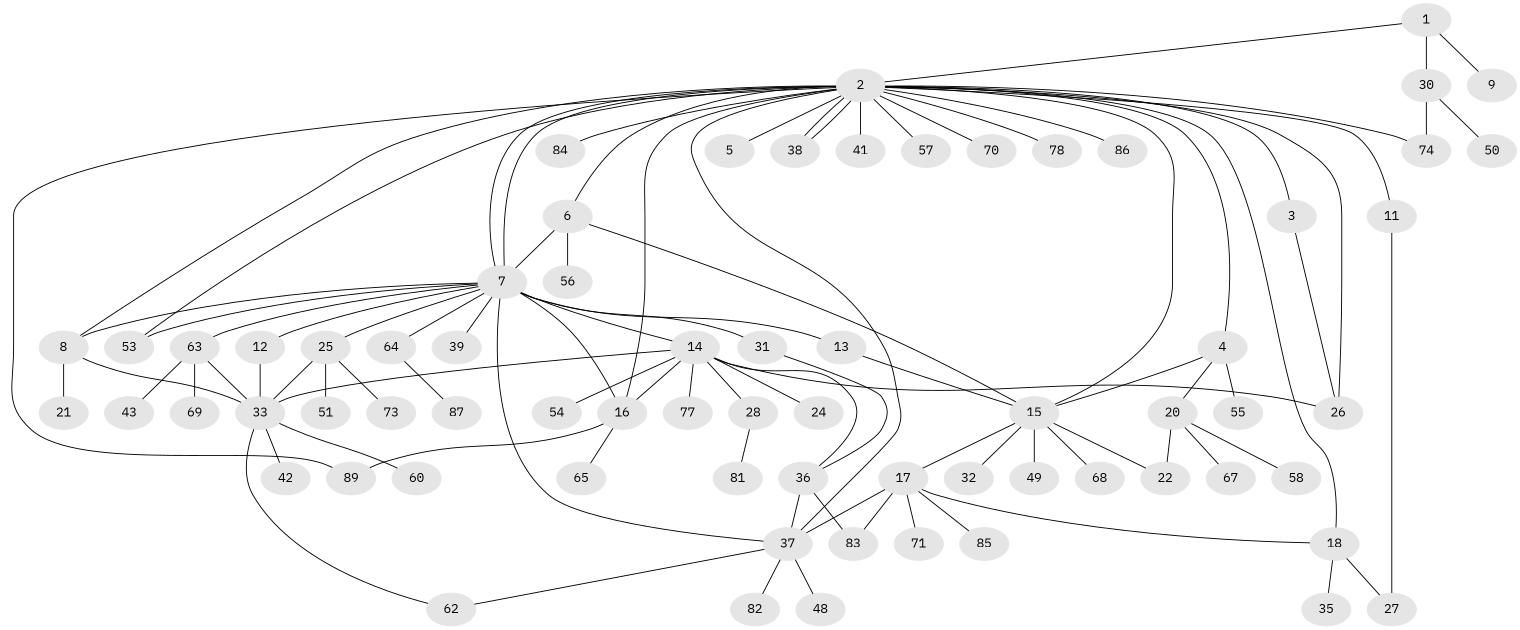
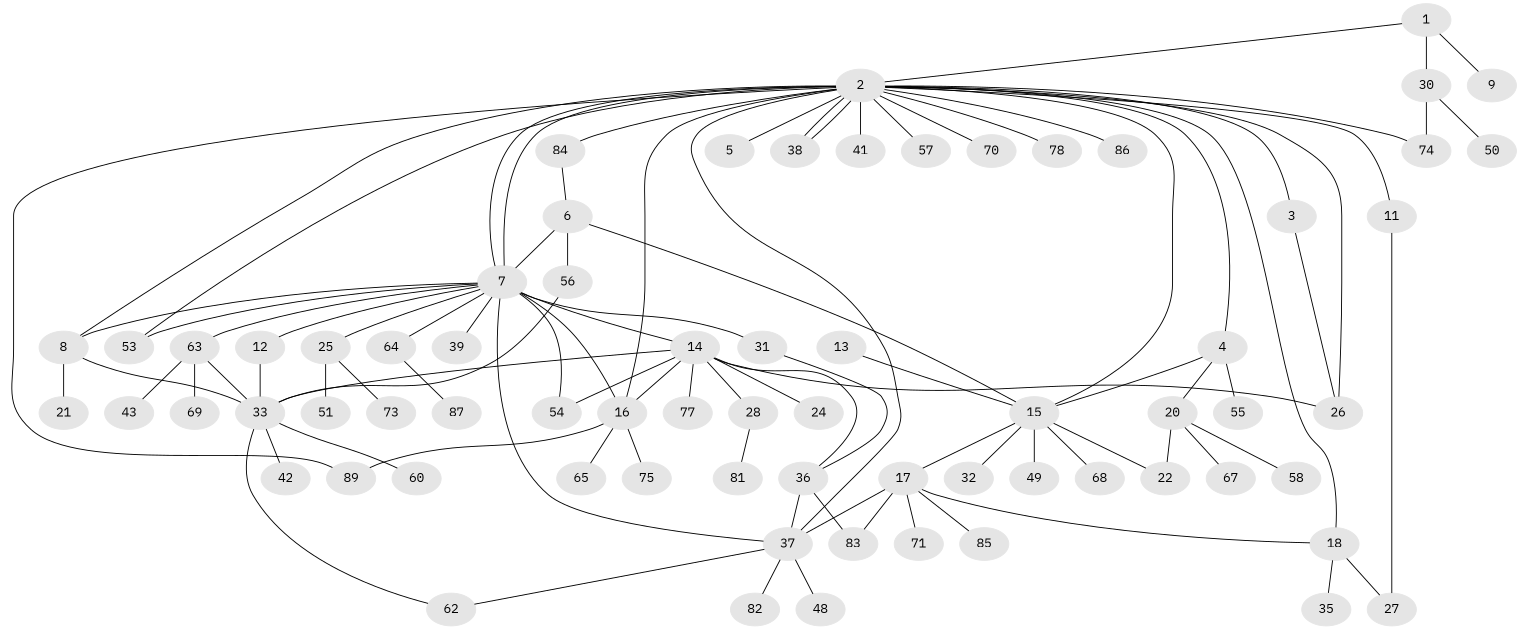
edge "2" -- "6": now "84" -- "6"
edge "7" -- "13": now "7" -- "54"
edge "25" -- "33": now "56" -- "33"
node "75": added
